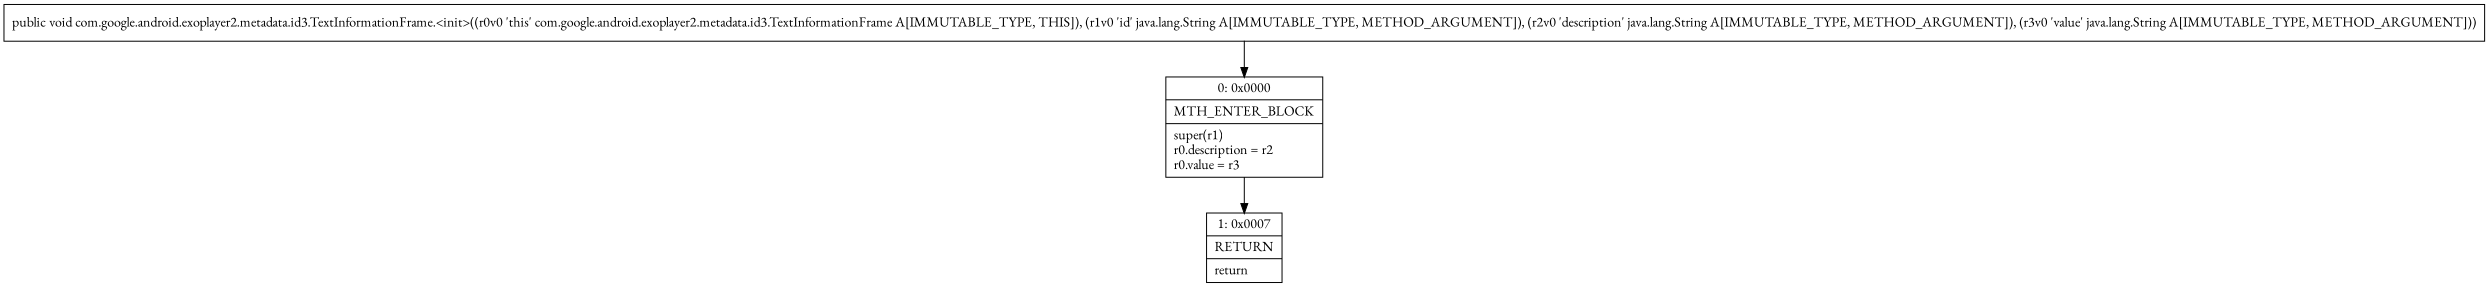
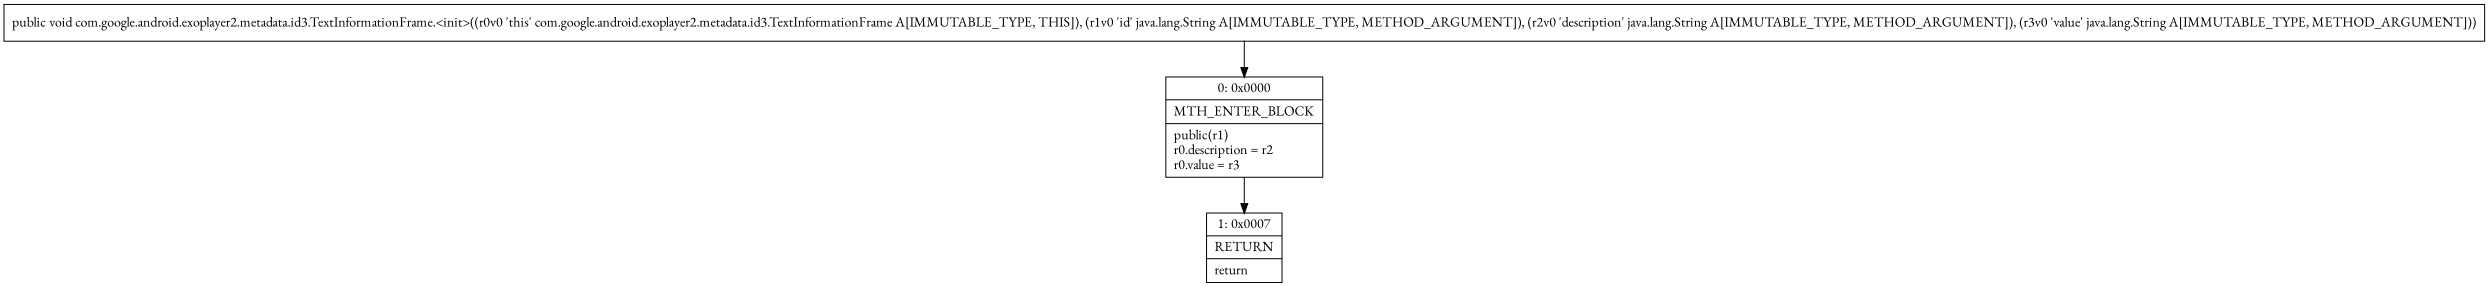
node "0: 0x0000": text "super(r1)" -> "public(r1)"
